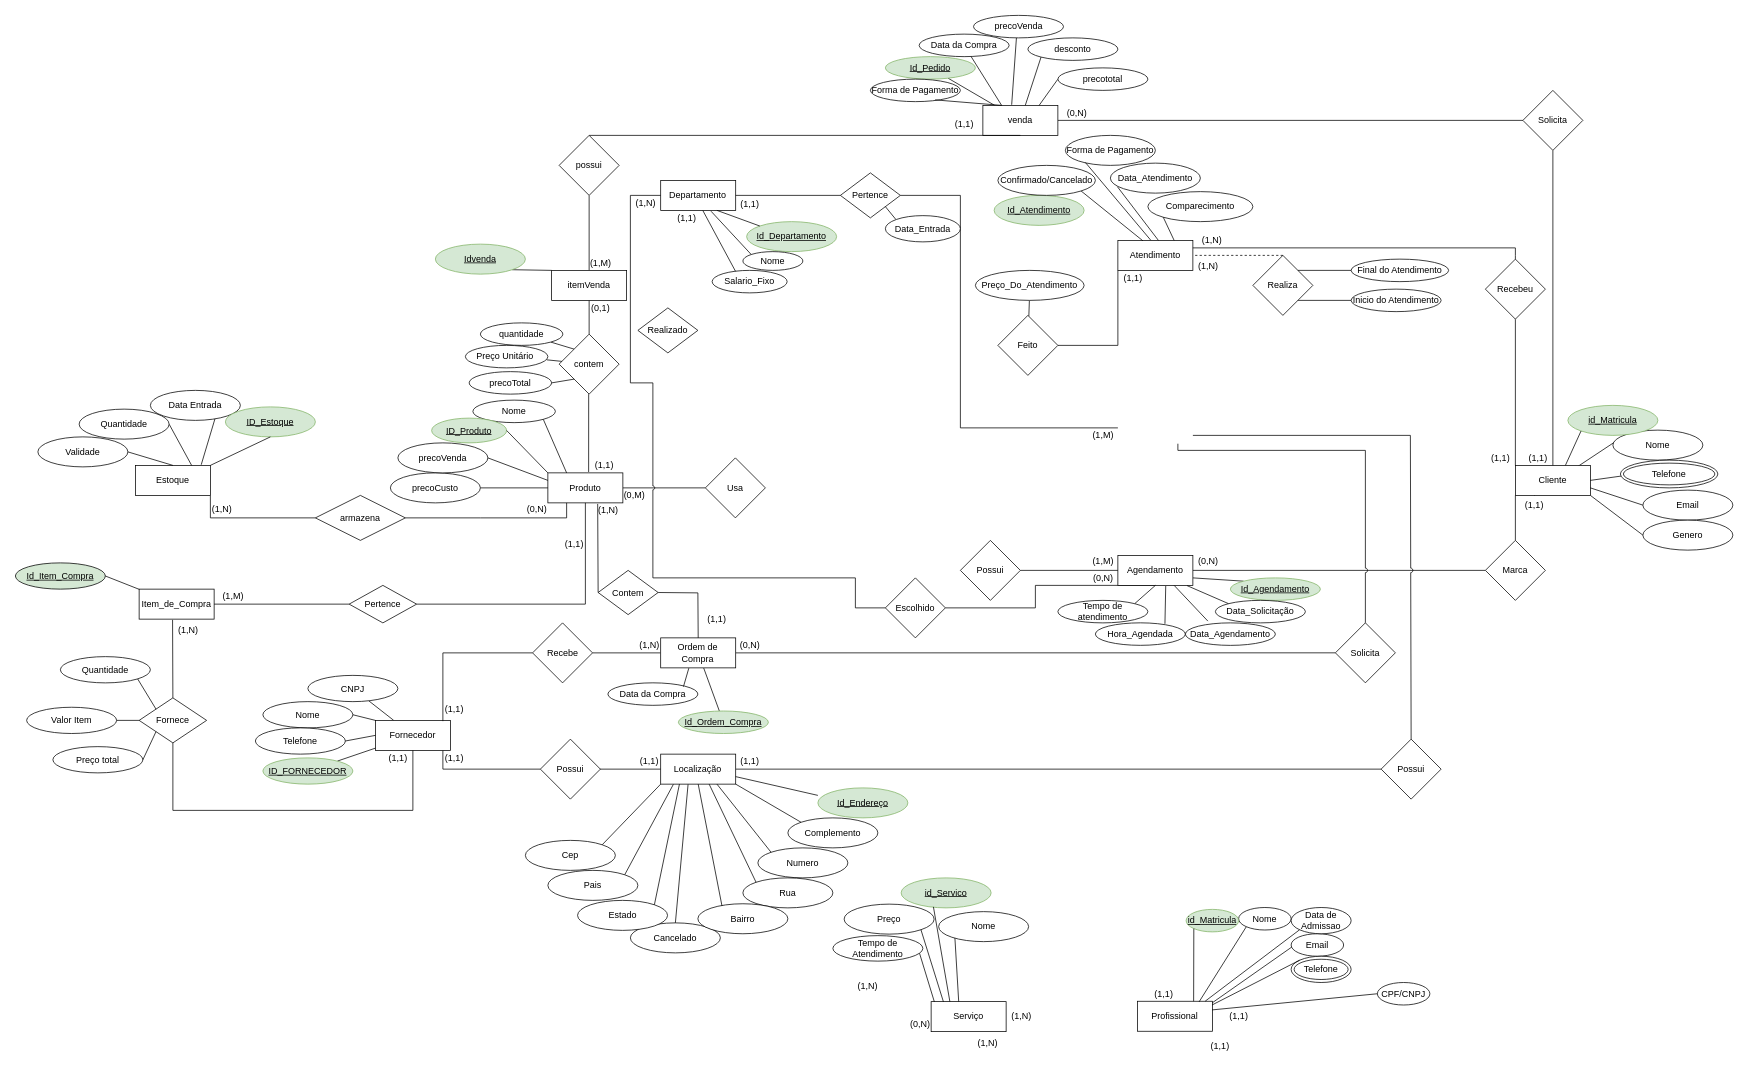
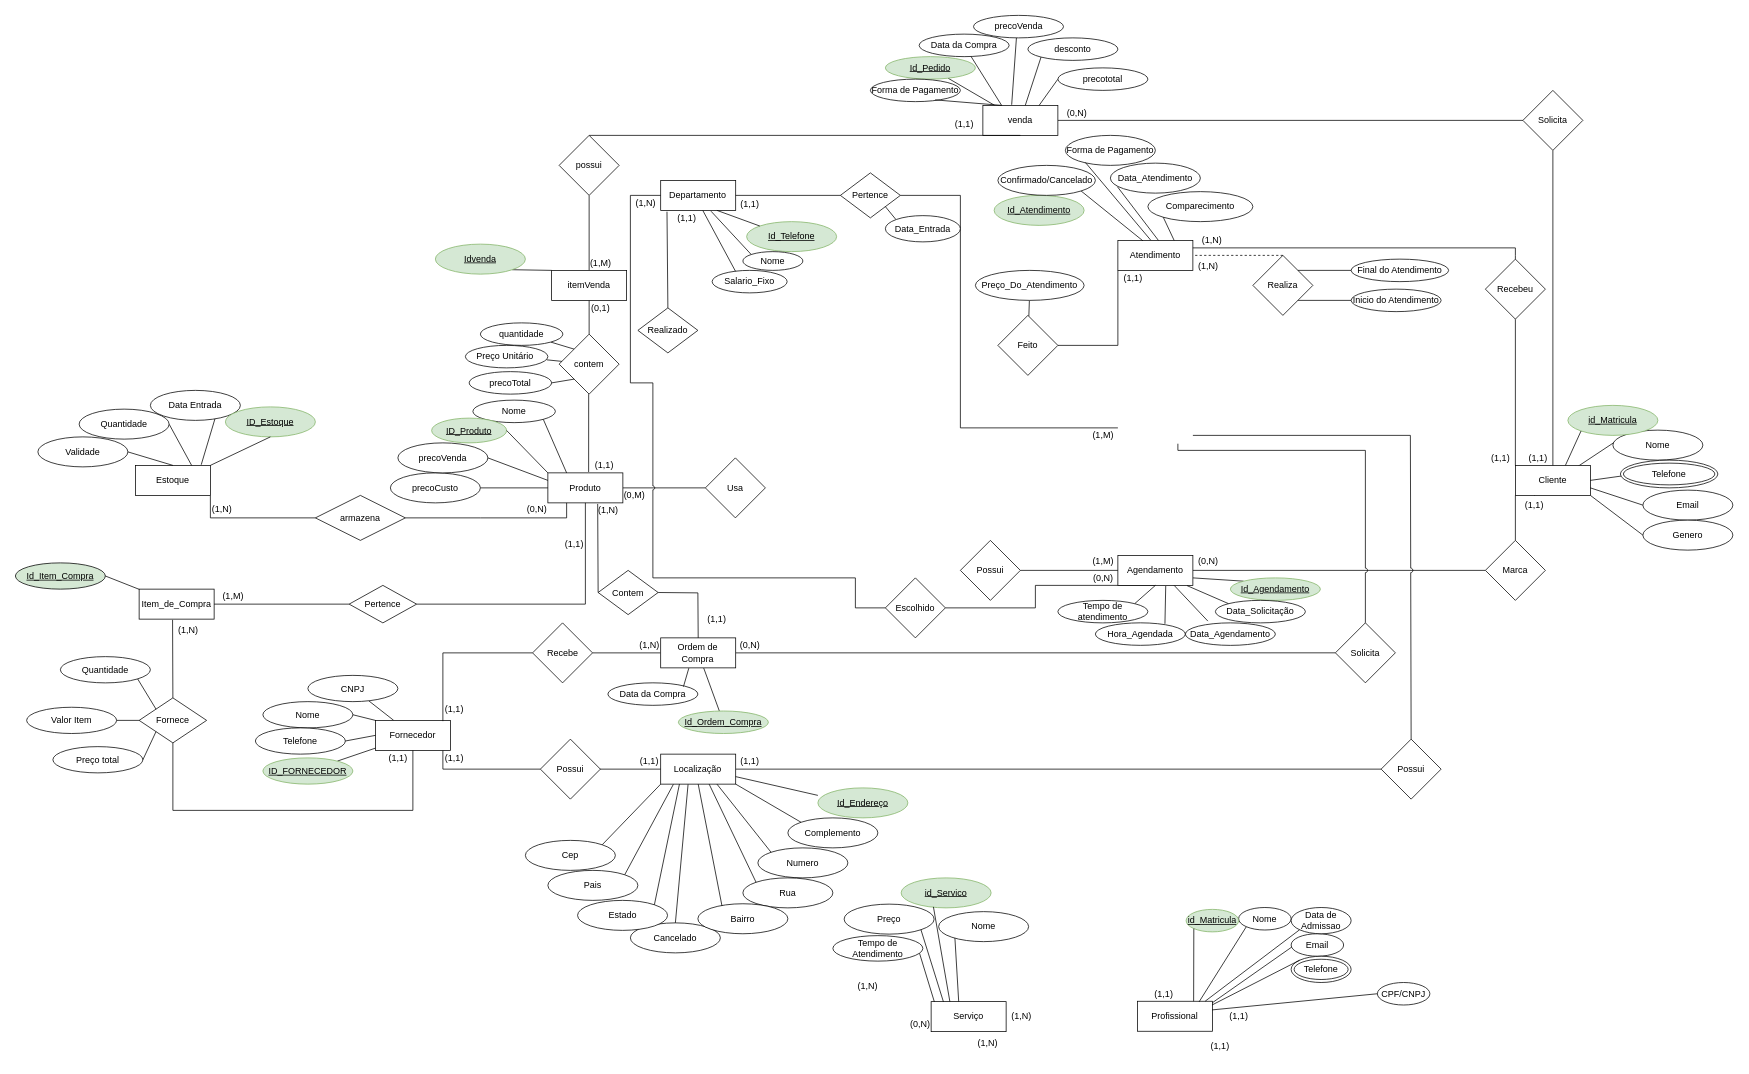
node "Id_Departamento": label "Id_Departamento" -> "Id_Telefone"
edge "Departamento" -- "Realizado": added
